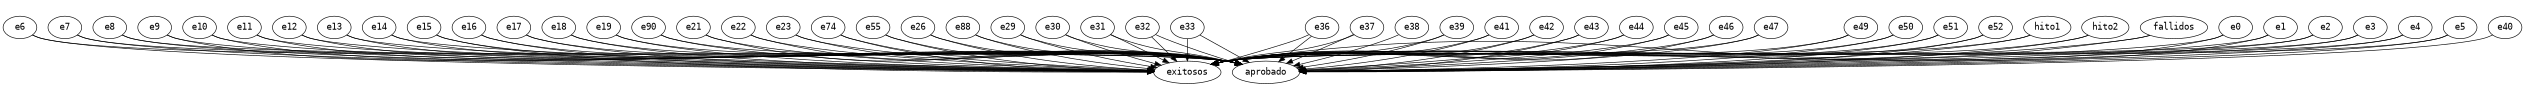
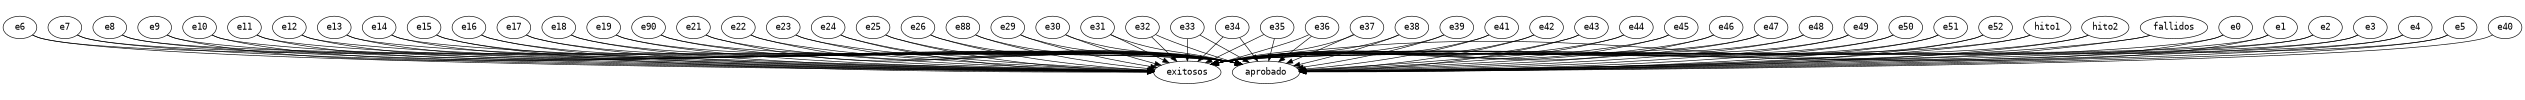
node "e74": label "e74" -> "e24"
node "e55": label "e55" -> "e25"
node "e34": added
node "e35": added
node "e48": added
edge "e38" -> "exitosos": added
